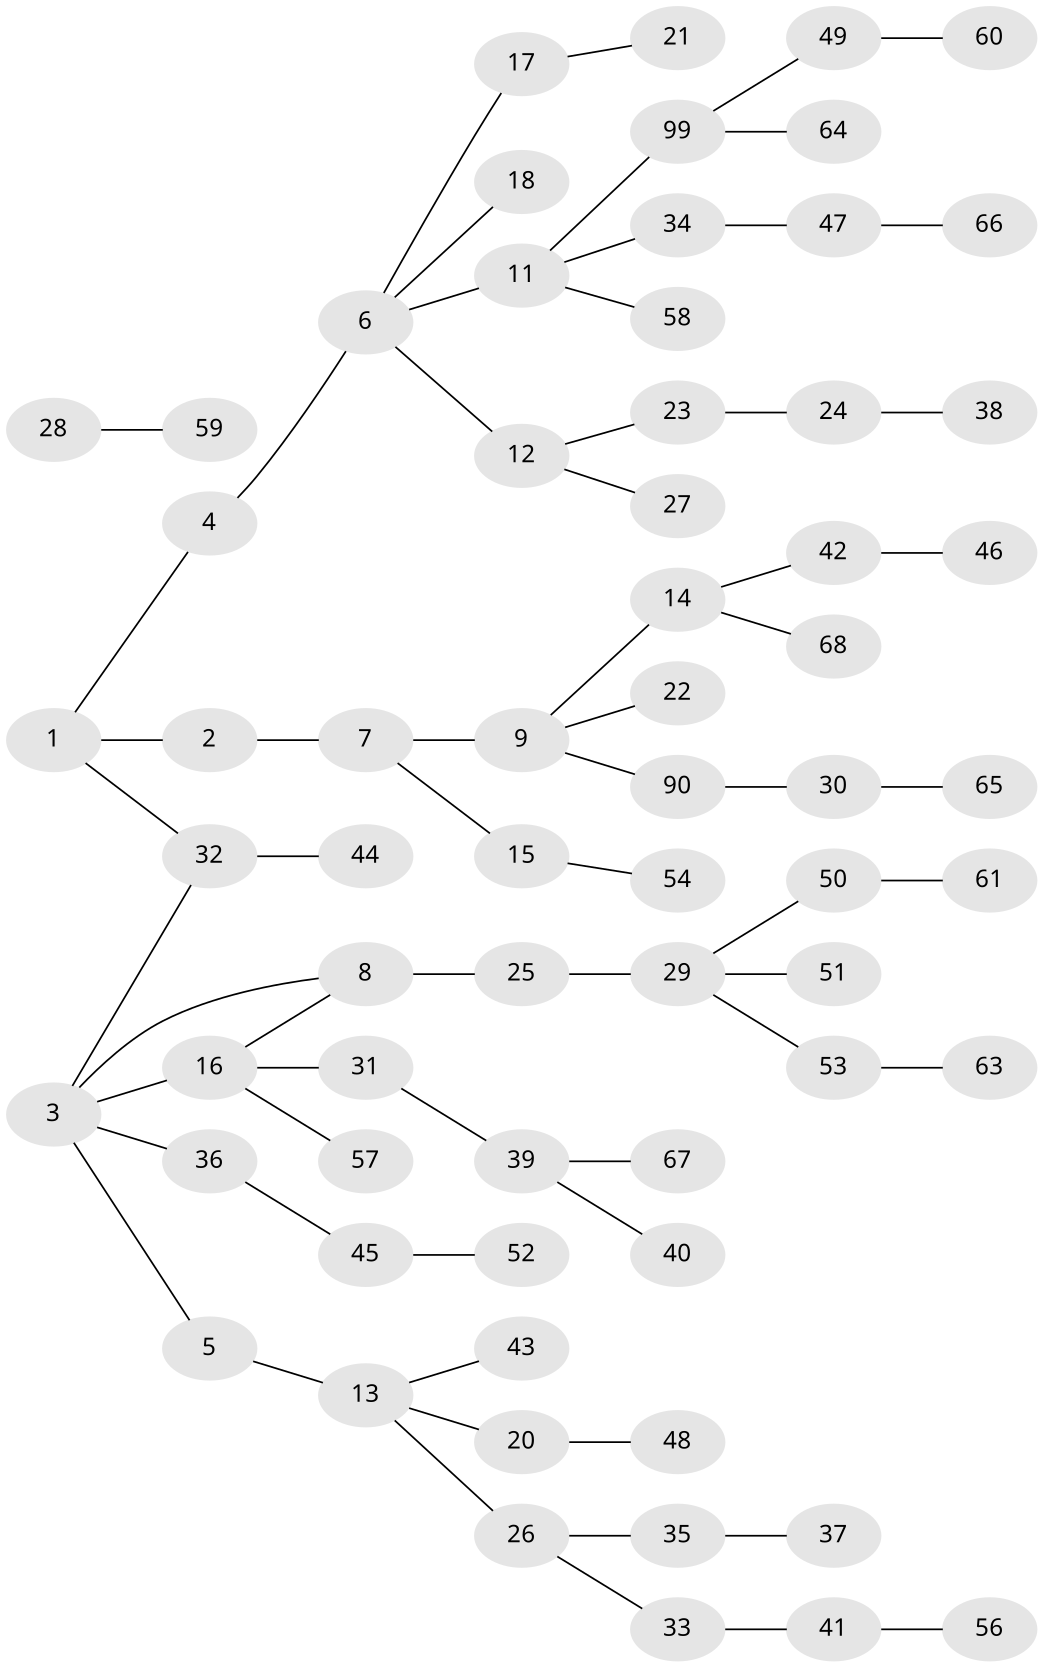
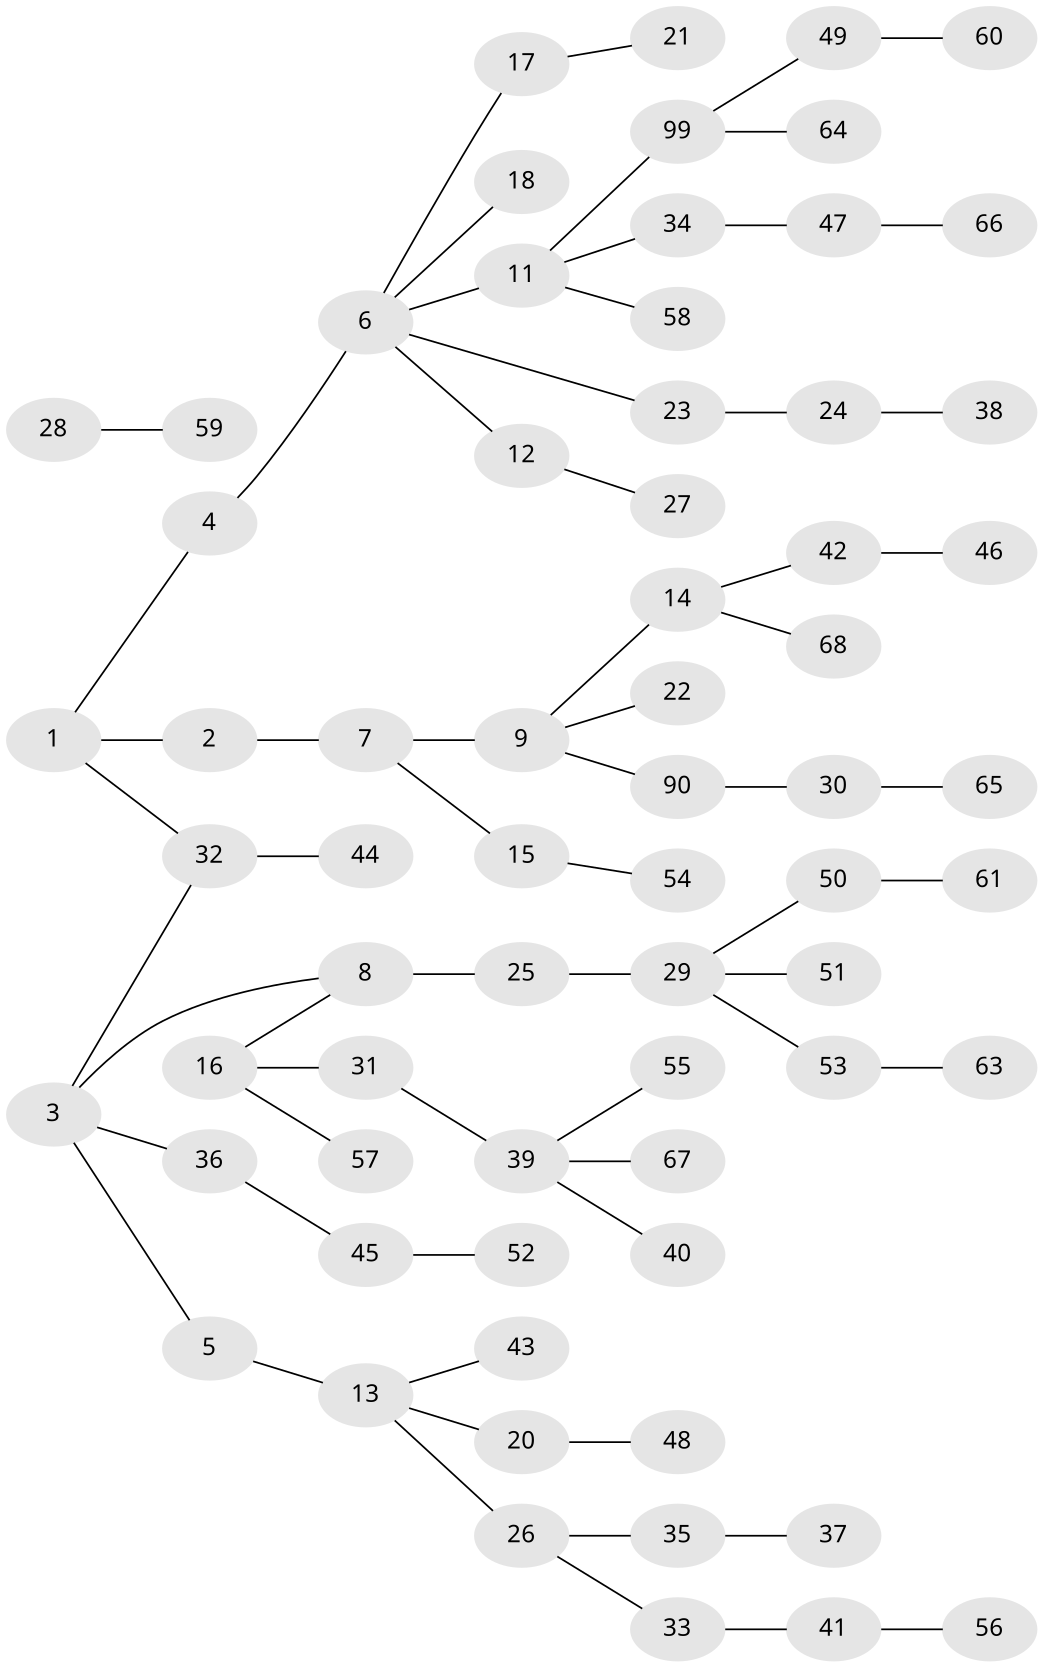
edge "23" -- "12": now "23" -- "6"
node "55": added
edge "16" -- "3": removed
